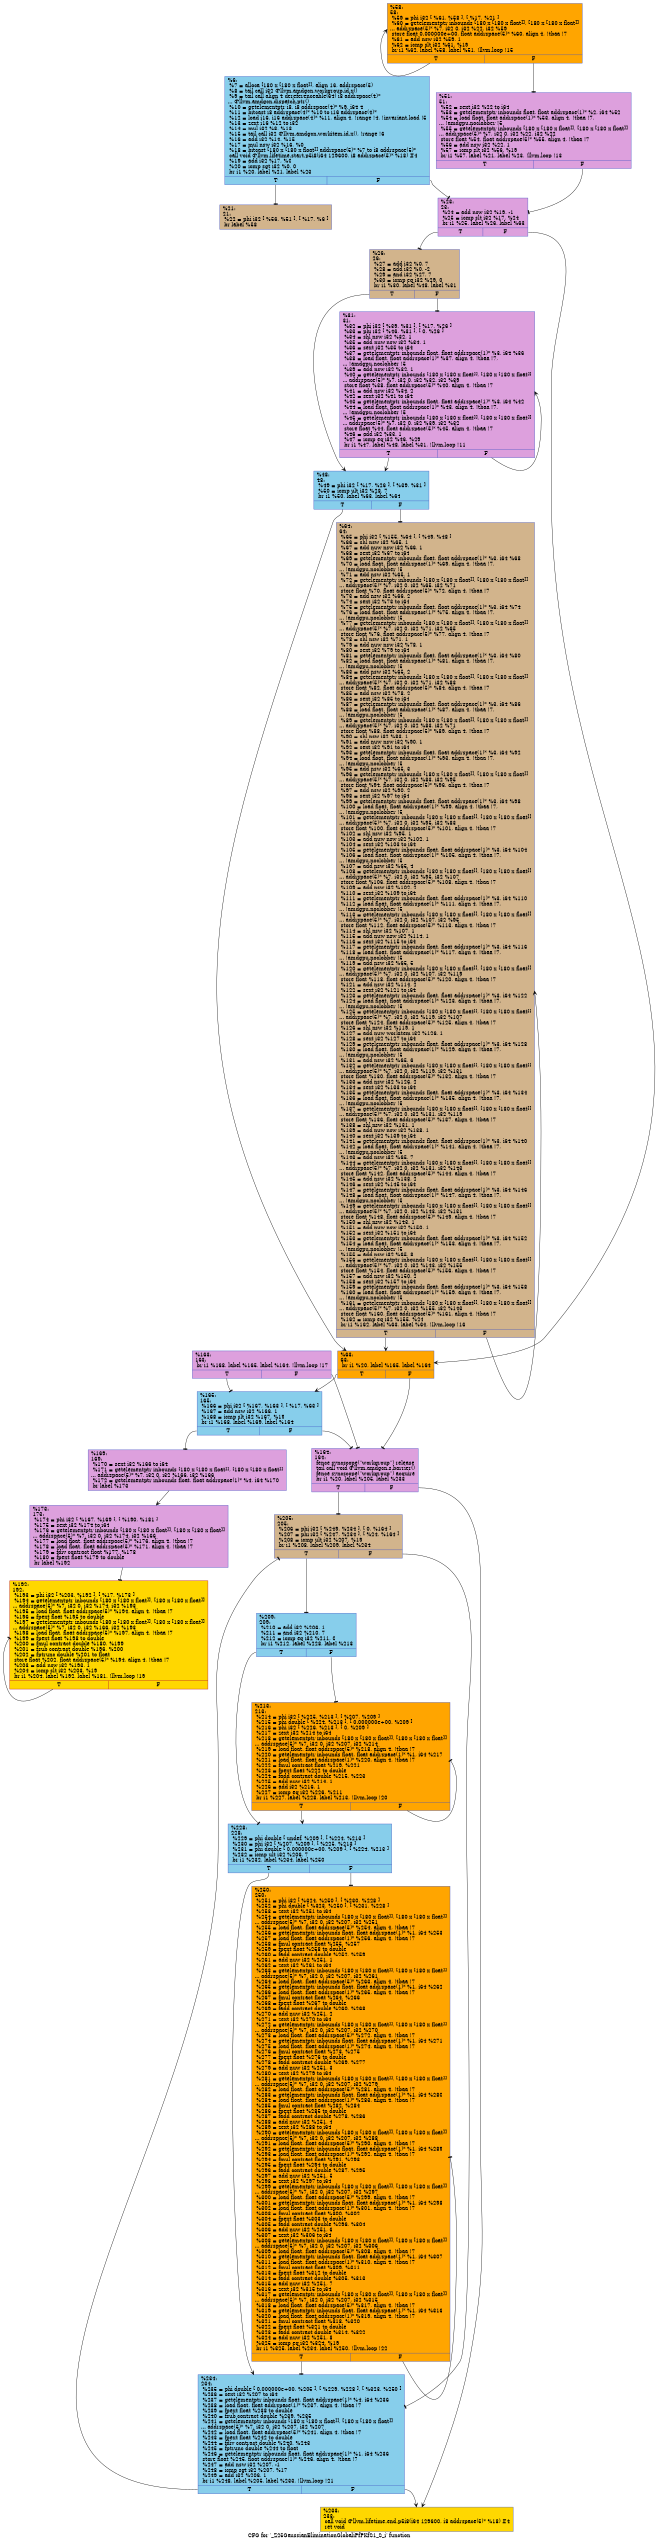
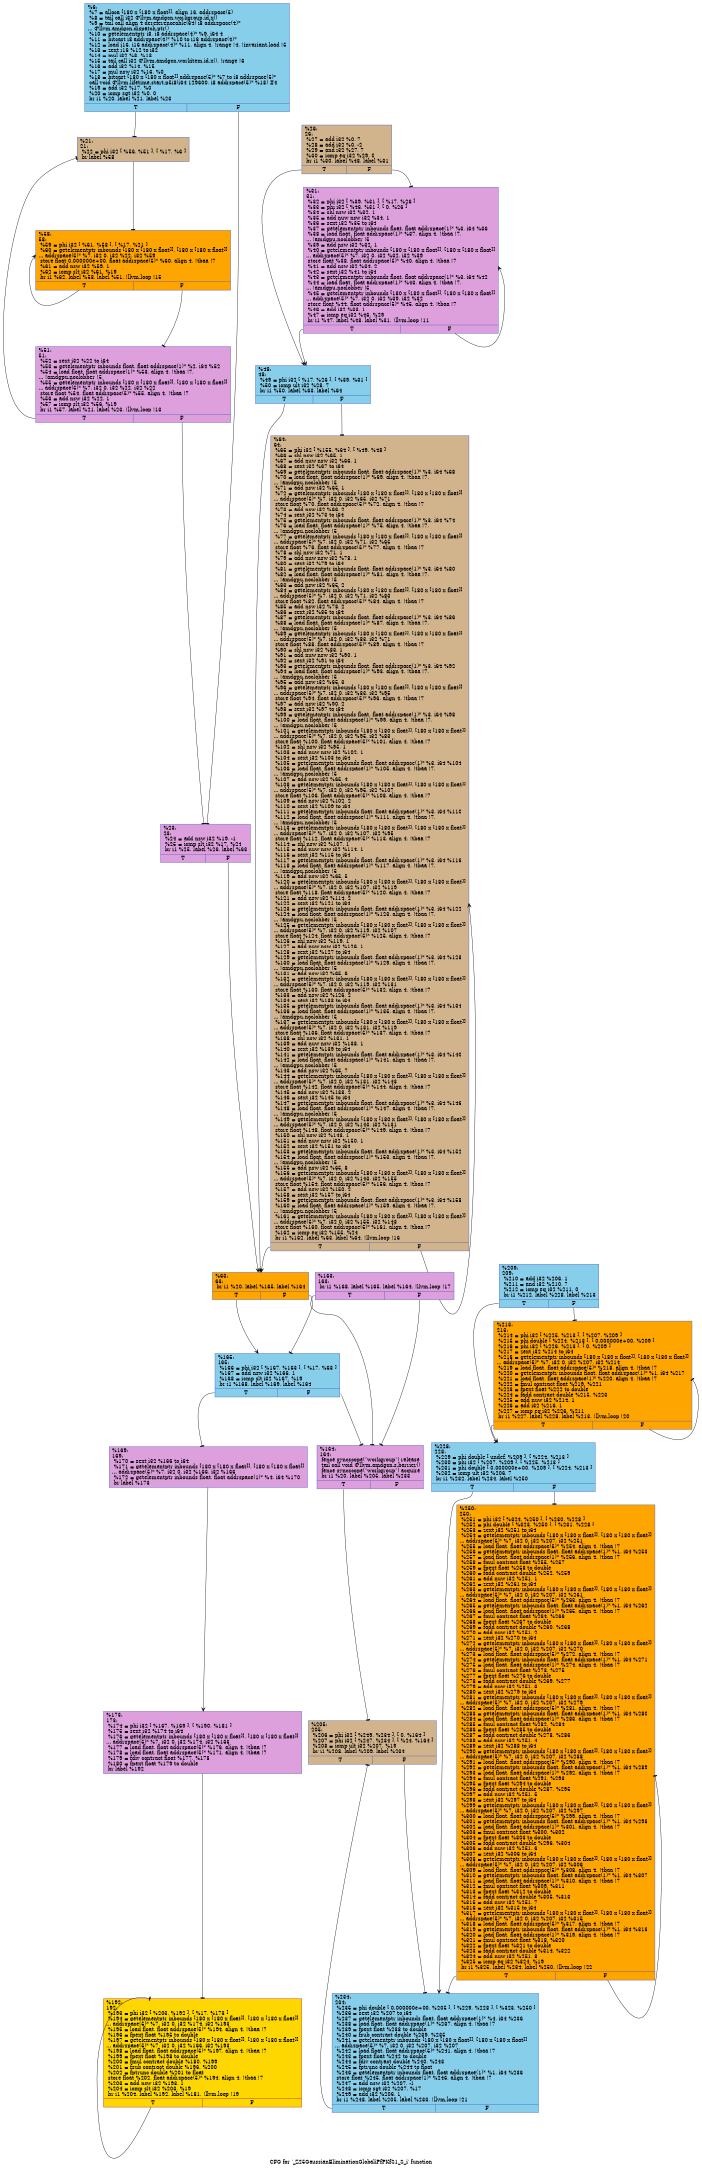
edge "%21:" -> "%58:": added
edge "%23:" -> "%26:": removed
edge "%51:" -> "%21:": added
node "%64:": text "%127 = add nuw workitem i32 %126, 1" -> "%127 = add nuw nsw i32 %126, 1"
edge "%205:" -> "%209:": removed
node "%233:": removed
